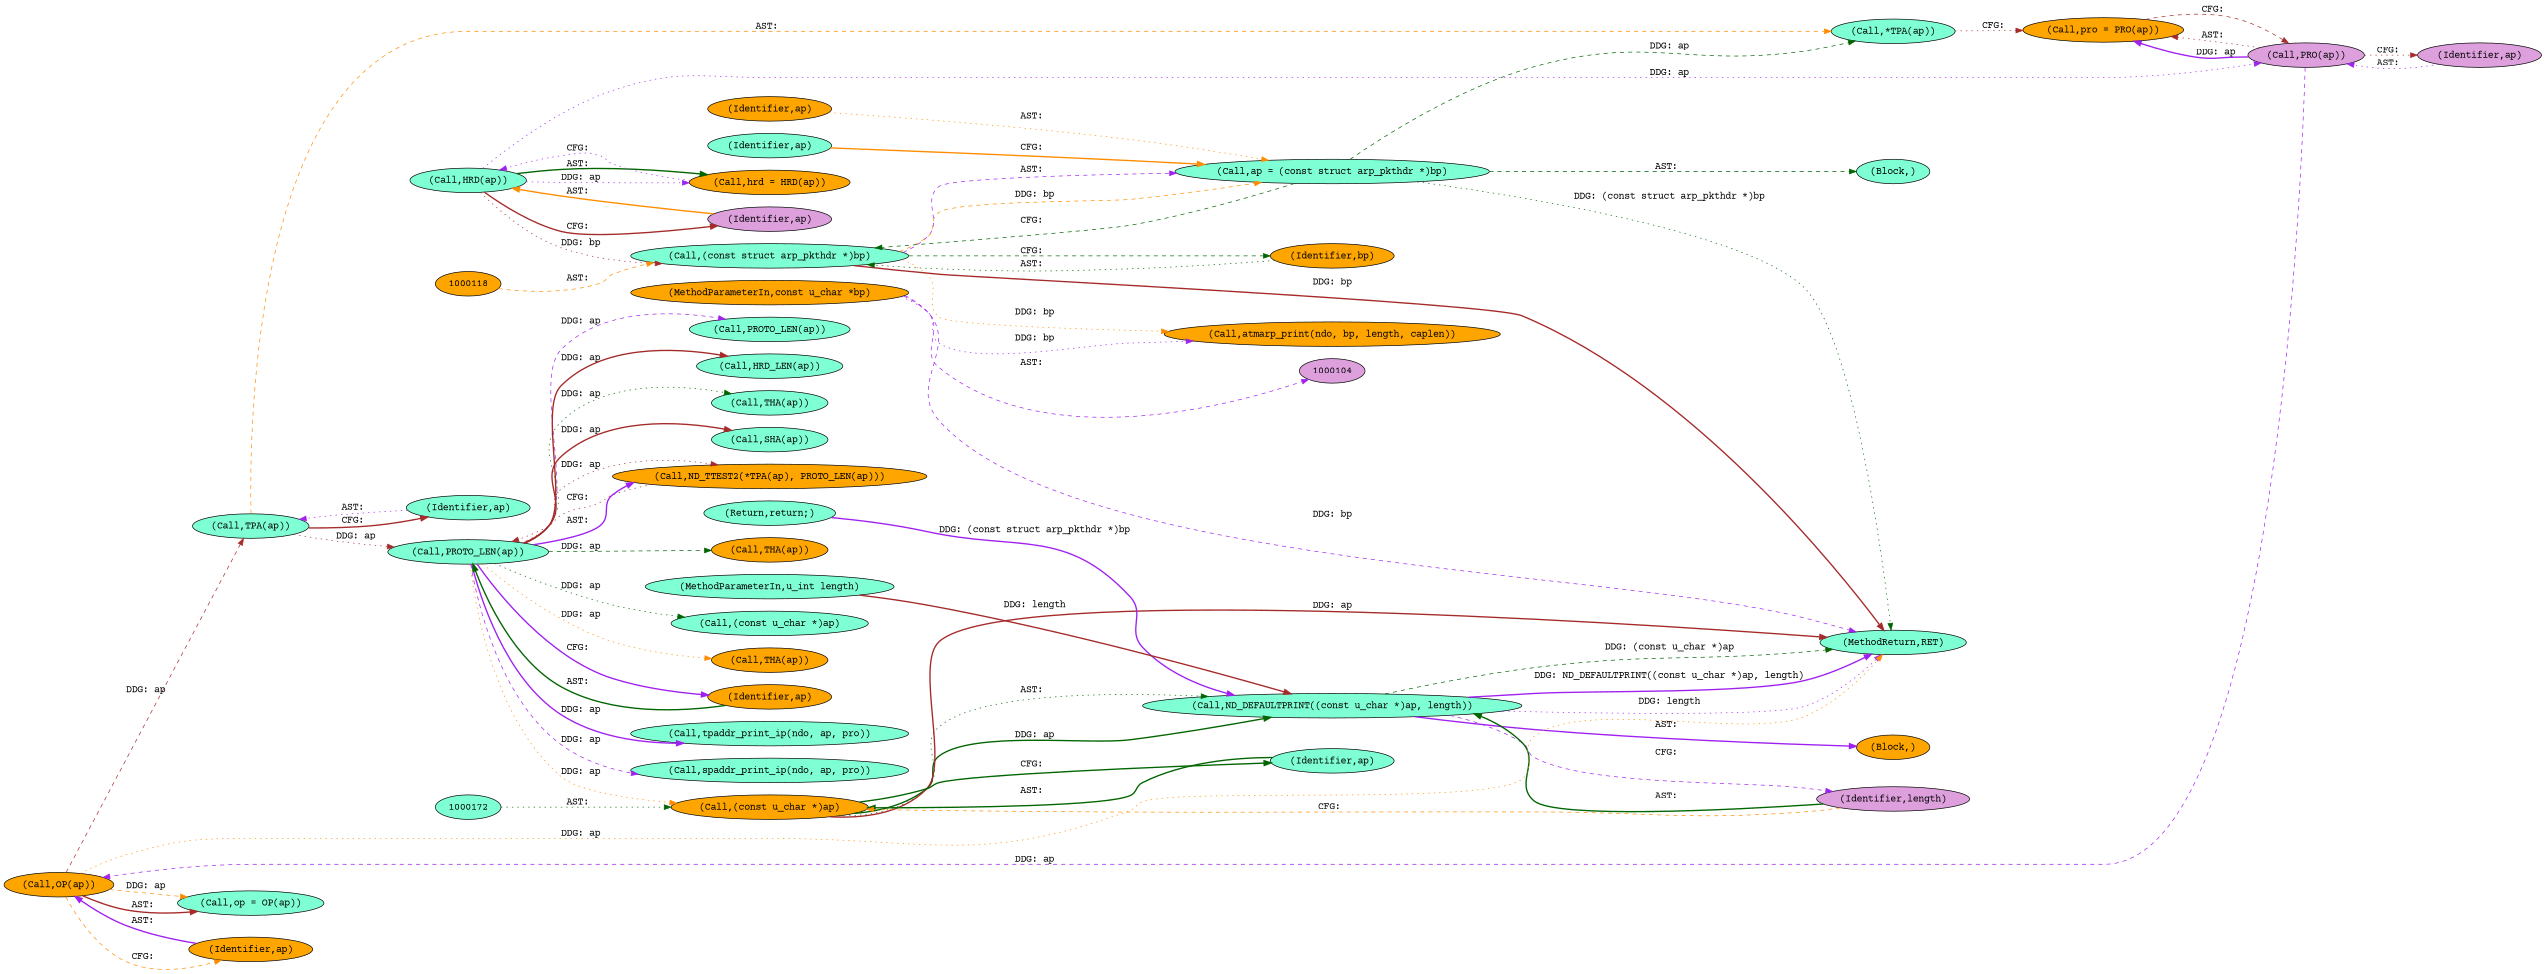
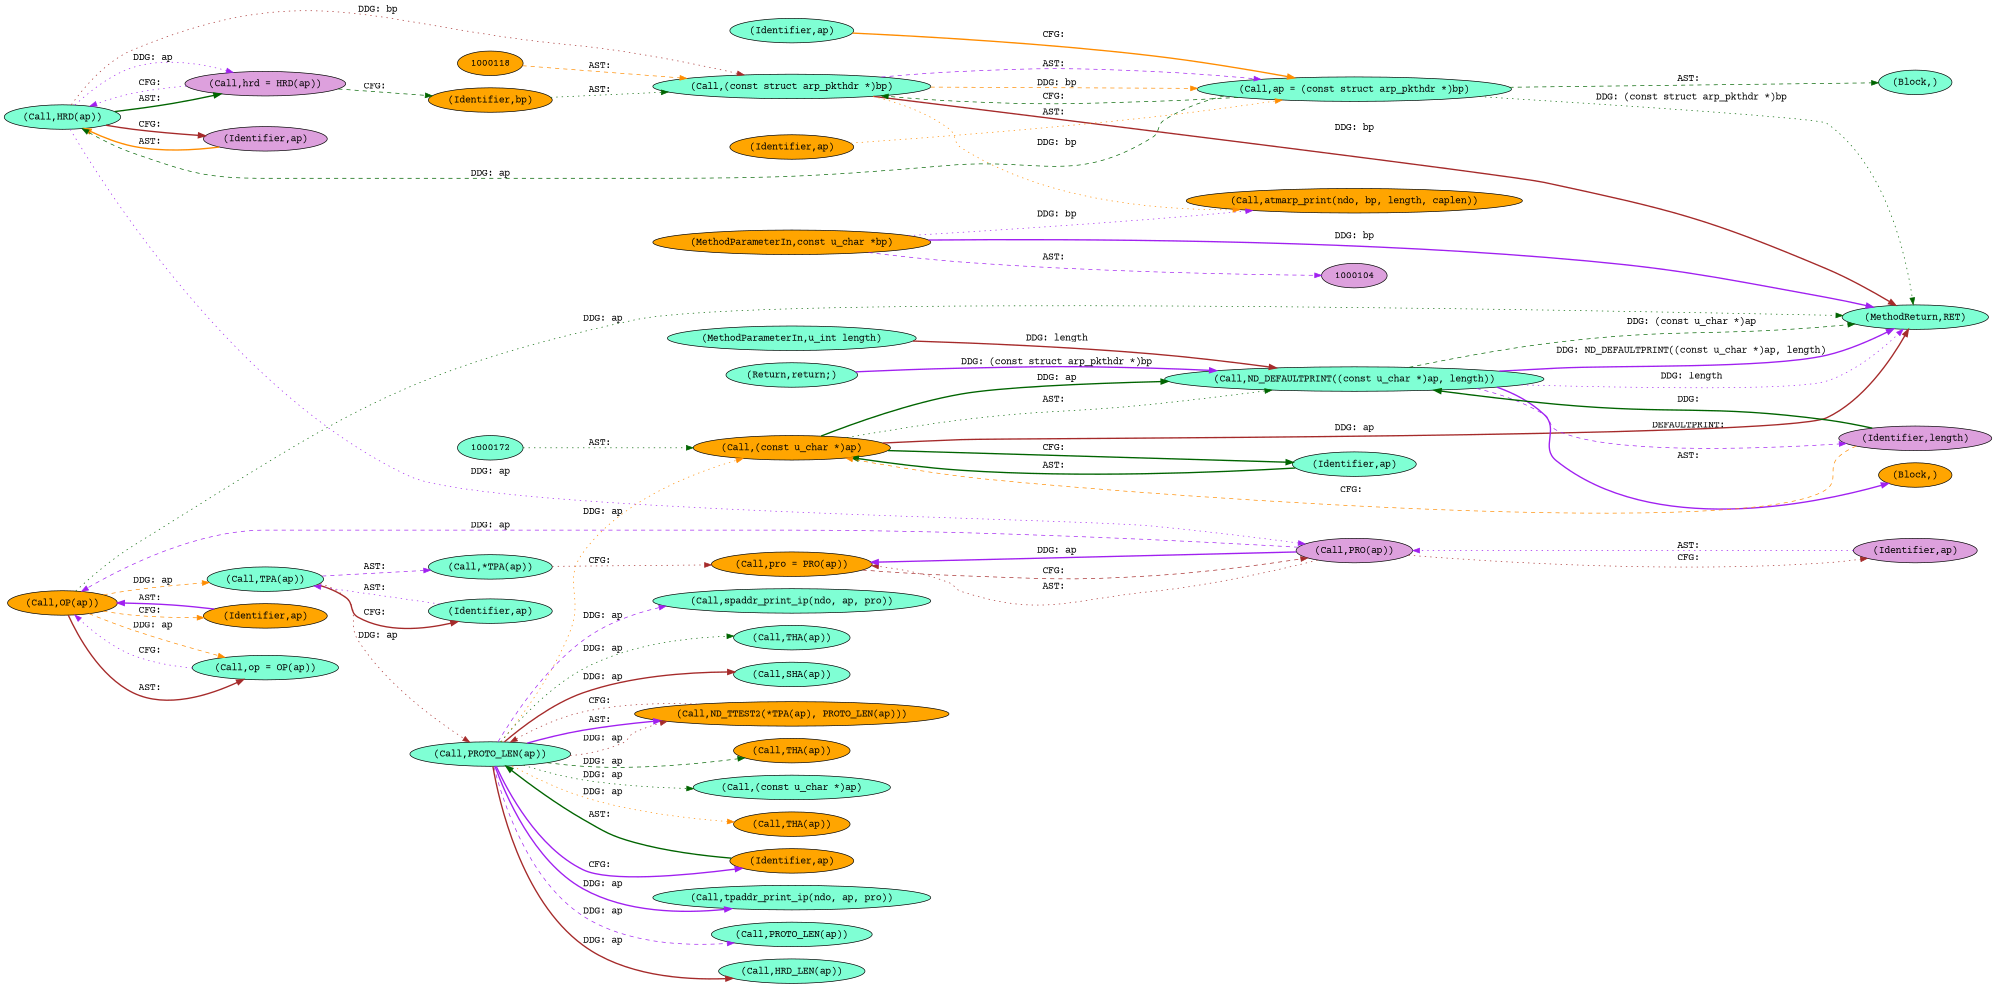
edge "(Call,TPA(ap))" -> "(Call,*TPA(ap))": color darkorange -> purple
edge "(Call,ap = (const struct arp_pkthdr *)bp)" -> "(Call,*TPA(ap))": now "(Call,ap = (const struct arp_pkthdr *)bp)" -> "(Call,HRD(ap))"
node "(Call,hrd = HRD(ap))": fillcolor orange -> plum
edge "(Call,(const struct arp_pkthdr *)bp)" -> "(Identifier,bp)": now "(Call,hrd = HRD(ap))" -> "(Identifier,bp)"
edge "(MethodParameterIn,const u_char *bp)" -> "(MethodReturn,RET)": style dashed -> bold
edge "(Call,op = OP(ap))" -> "(Call,OP(ap))": added, label "CFG:"
edge "(Call,OP(ap))" -> "(Call,TPA(ap))": color brown -> darkorange
edge "(Call,ND_DEFAULTPRINT((const u_char *)ap, length))" -> "(Identifier,length)": label "CFG: " -> "DEFAULTPRINT: "
edge "(Identifier,length)" -> "(Call,ND_DEFAULTPRINT((const u_char *)ap, length))": label "AST: " -> "DDG: "
edge "(Call,OP(ap))" -> "(MethodReturn,RET)": color darkorange -> darkgreen
